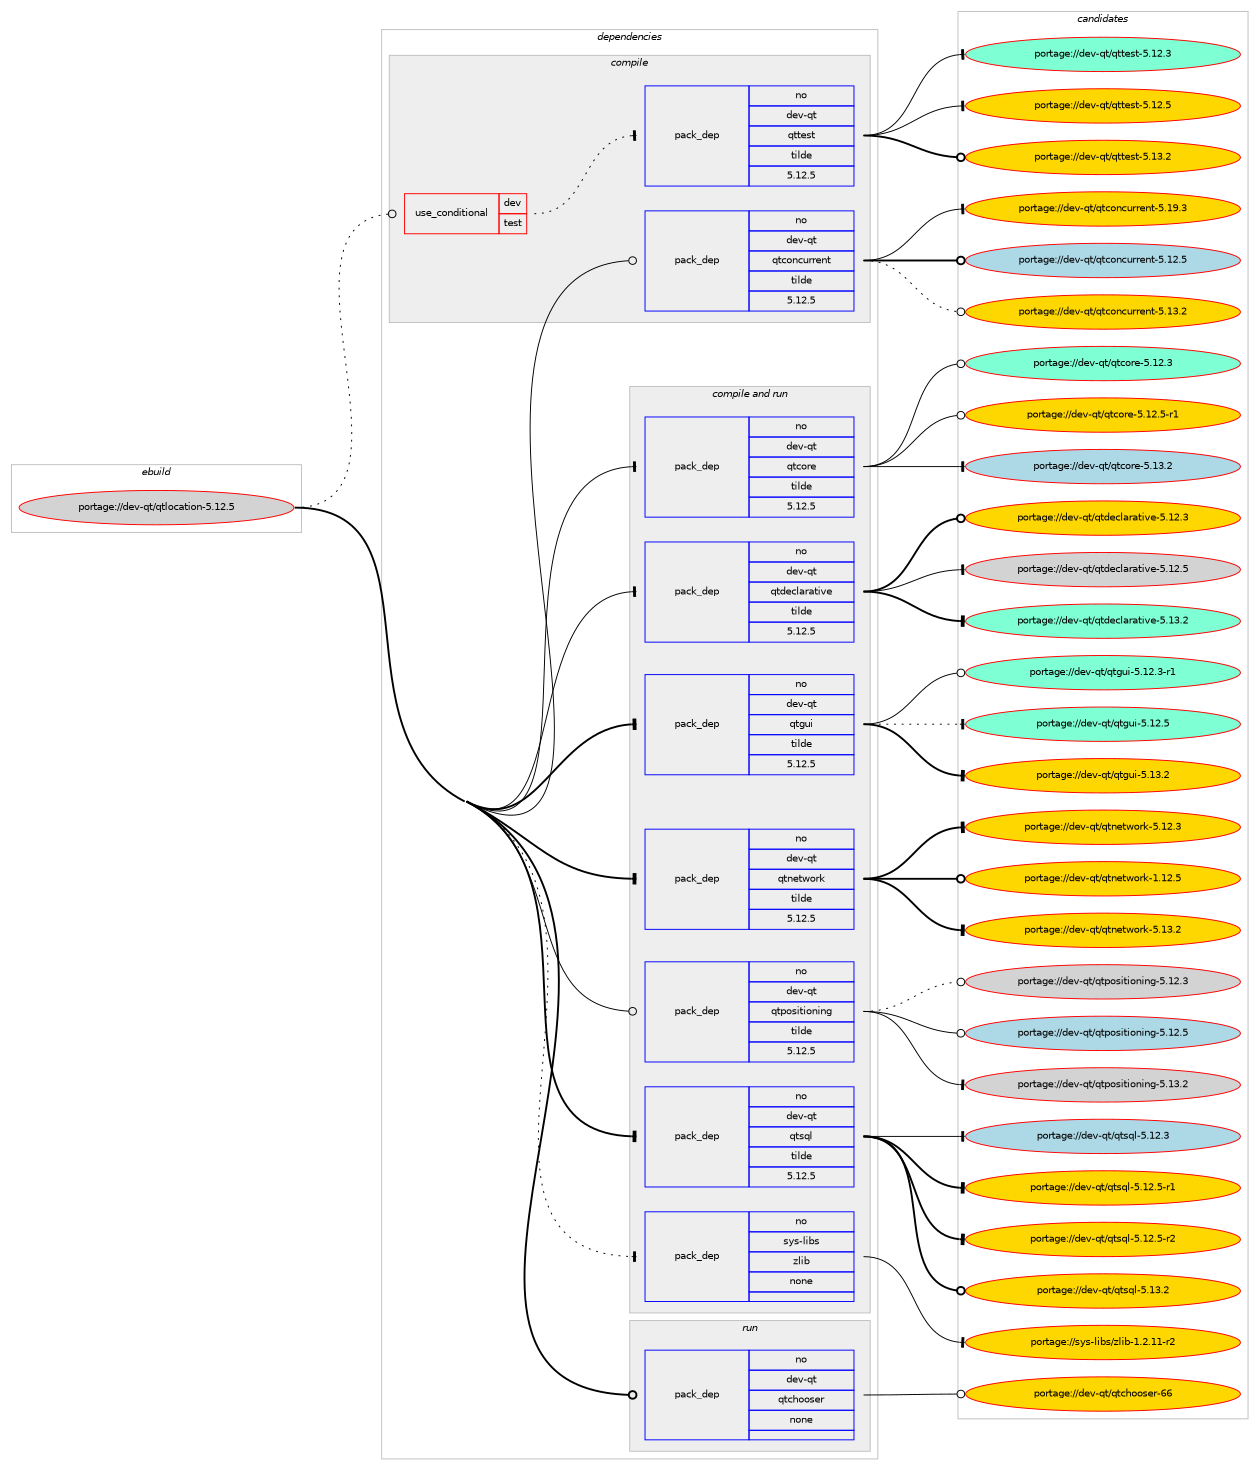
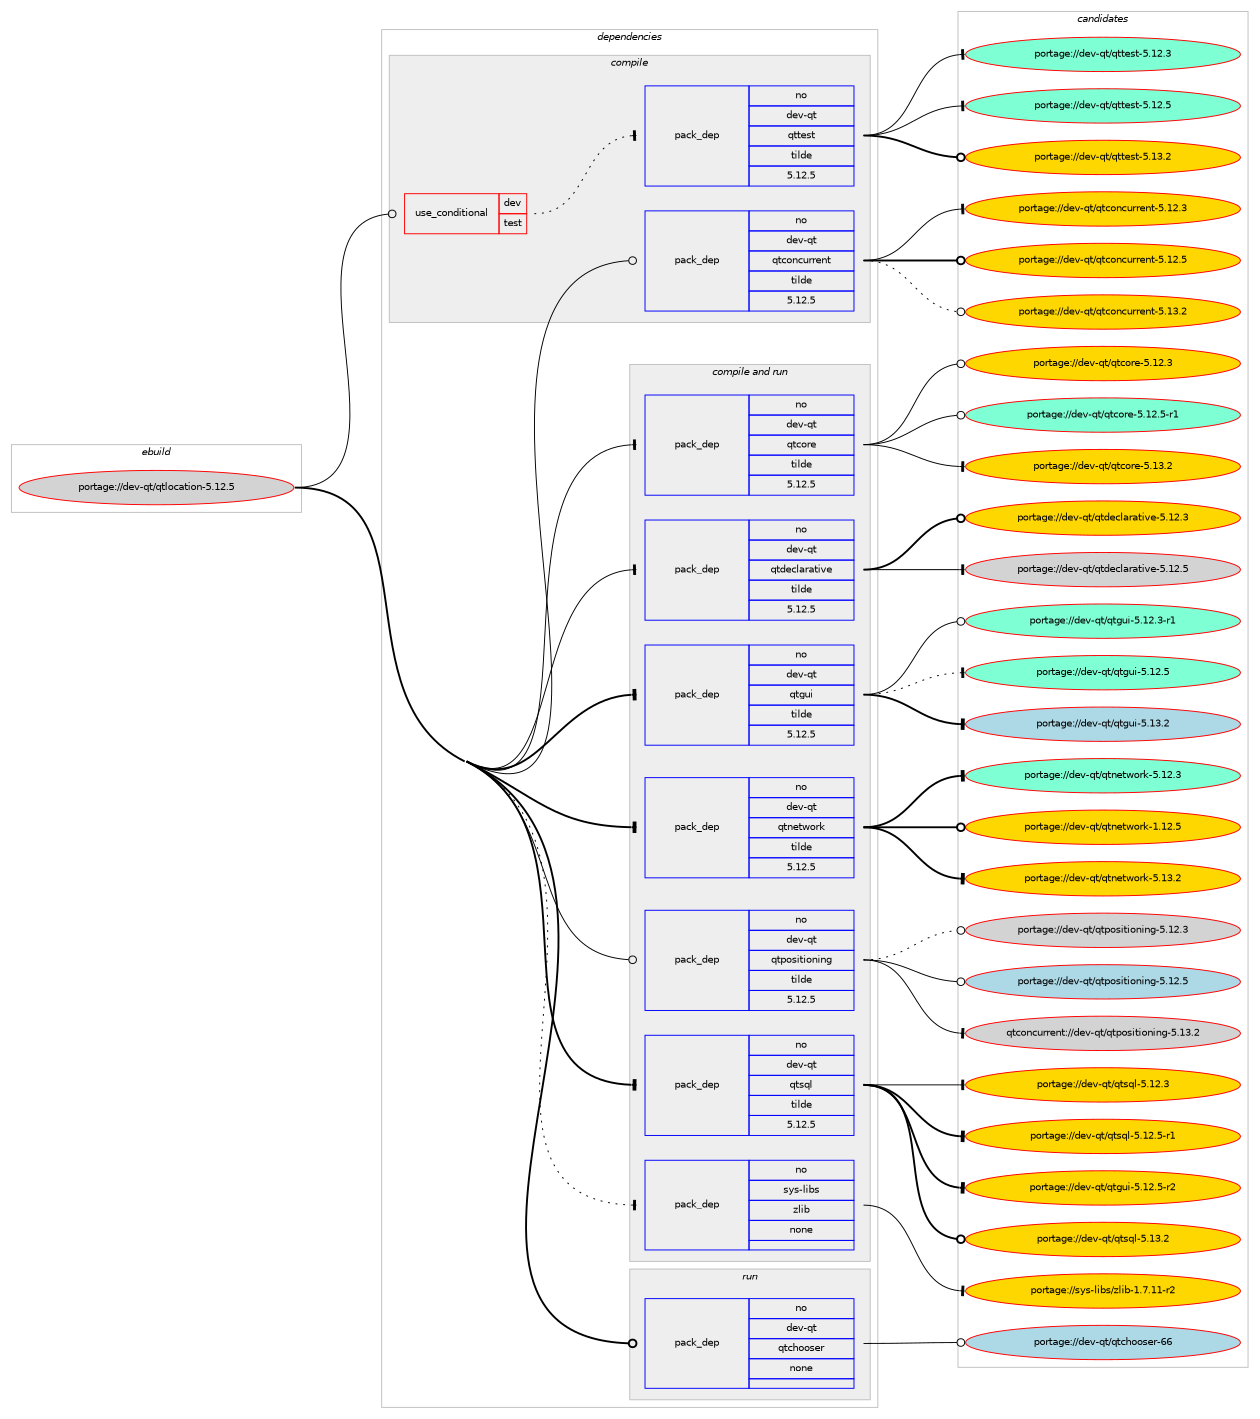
node "portage://dev-qt/qttest-5.12.5": fillcolor gold -> aquamarine
node "portage://dev-qt/qtconcurrent-5.19.3": label "portage://dev-qt/qtconcurrent-5.19.3" -> "portage://dev-qt/qtconcurrent-5.12.3"
node "portage://dev-qt/qtconcurrent-5.12.5": fillcolor lightblue -> gold
edge "portage://dev-qt/qtlocation-5.12.5" -> "use_conditional": style dotted -> solid
node "portage://dev-qt/qtcore-5.12.3": fillcolor aquamarine -> gold
node "portage://dev-qt/qtcore-5.12.5-r1": fillcolor gold -> aquamarine
node "portage://dev-qt/qtcore-5.13.2": fillcolor lightblue -> gold
node "portage://dev-qt/qtdeclarative-5.13.2": removed
node "portage://dev-qt/qtgui-5.13.2": fillcolor gold -> lightblue
node "portage://dev-qt/qtnetwork-5.12.3": fillcolor gold -> aquamarine
node "portage://dev-qt/qtpositioning-5.13.2": label "portage://dev-qt/qtpositioning-5.13.2" -> "qtconcurrent://dev-qt/qtpositioning-5.13.2"
node "portage://dev-qt/qtsql-5.12.3": fillcolor lightblue -> gold
node "portage://dev-qt/qtsql-5.12.5-r2": label "portage://dev-qt/qtsql-5.12.5-r2" -> "portage://dev-qt/qtgui-5.12.5-r2"
node "portage://sys-libs/zlib-1.2.11-r2": label "portage://sys-libs/zlib-1.2.11-r2" -> "portage://sys-libs/zlib-1.7.11-r2"
node "portage://dev-qt/qtchooser-66": fillcolor gold -> lightblue
